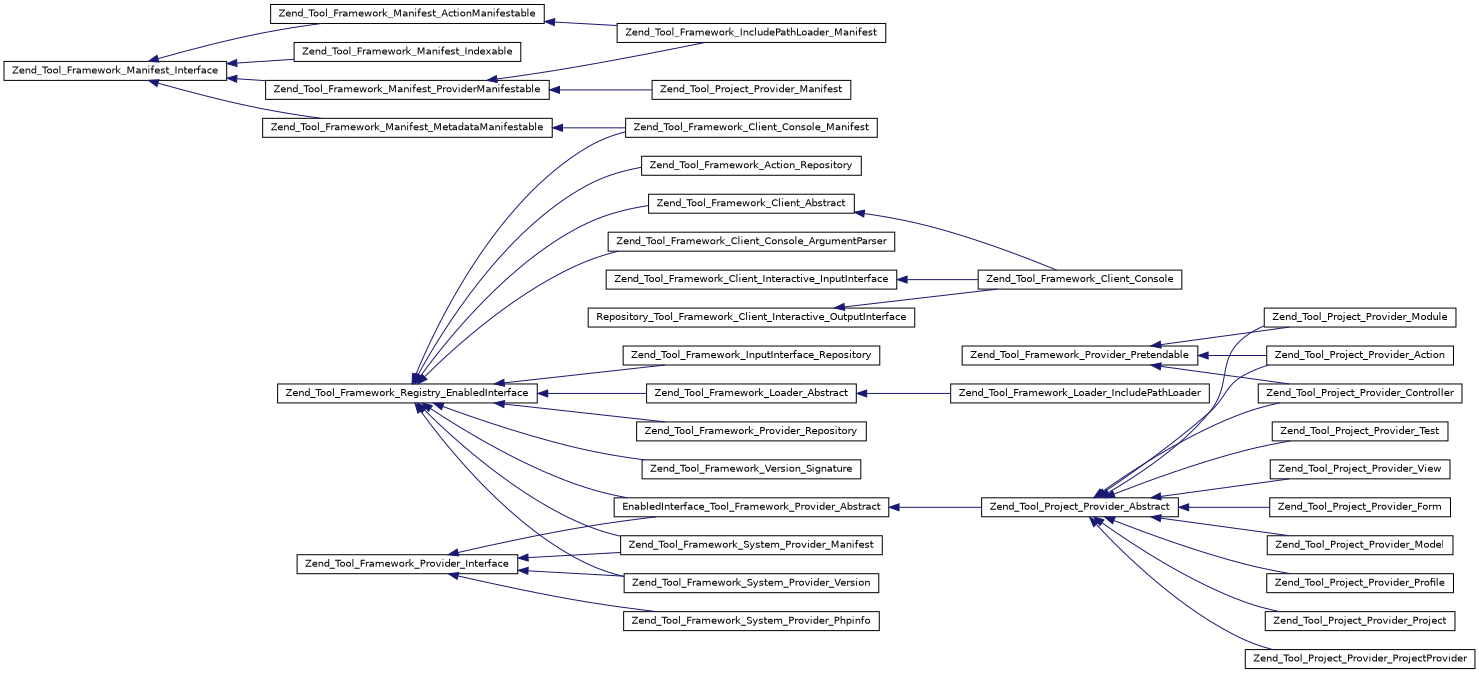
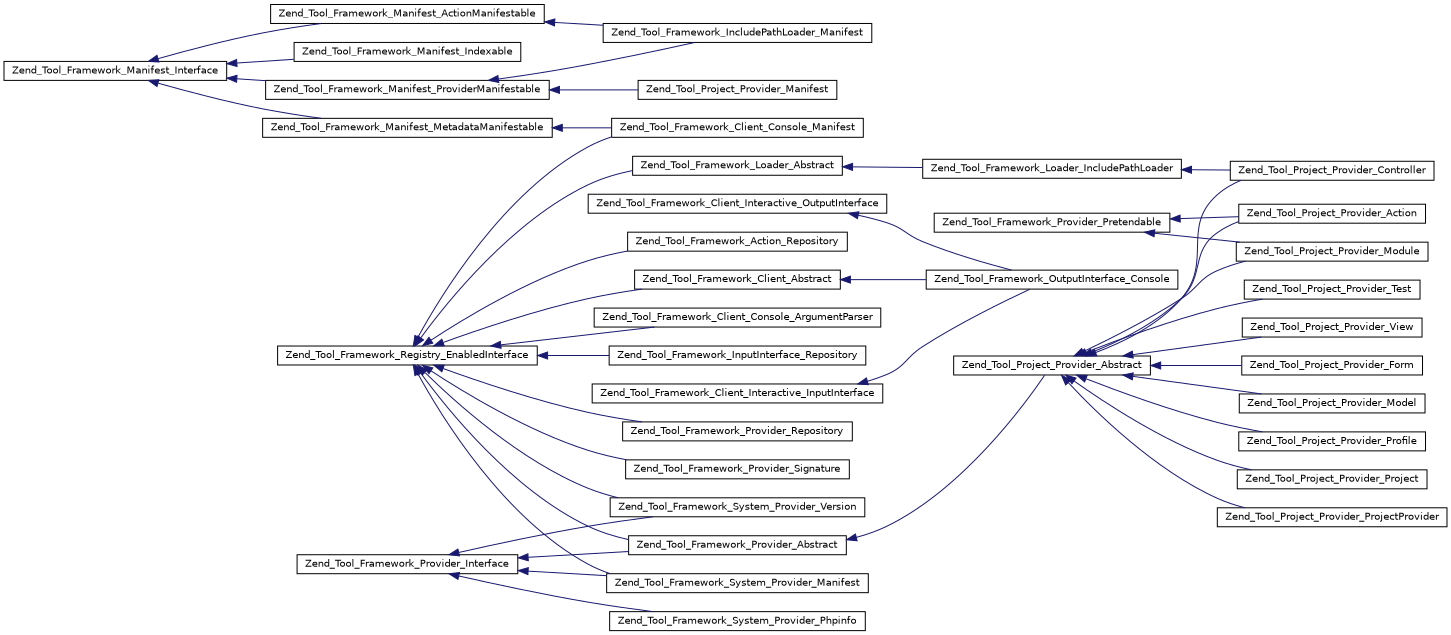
node "Zend_Tool_Framework_Client_Console": label "Zend_Tool_Framework_Client_Console" -> "Zend_Tool_Framework_OutputInterface_Console"
node "Repository_Tool_Framework_Client_Interactive_OutputInterface": label "Repository_Tool_Framework_Client_Interactive_OutputInterface" -> "Zend_Tool_Framework_Client_Interactive_OutputInterface"
edge "Zend_Tool_Project_Provider_Controller" -> "Zend_Tool_Framework_Provider_Pretendable": now "Zend_Tool_Project_Provider_Controller" -> "Zend_Tool_Framework_Loader_IncludePathLoader"
node "Zend_Tool_Framework_Version_Signature": label "Zend_Tool_Framework_Version_Signature" -> "Zend_Tool_Framework_Provider_Signature"
node "EnabledInterface_Tool_Framework_Provider_Abstract": label "EnabledInterface_Tool_Framework_Provider_Abstract" -> "Zend_Tool_Framework_Provider_Abstract"
